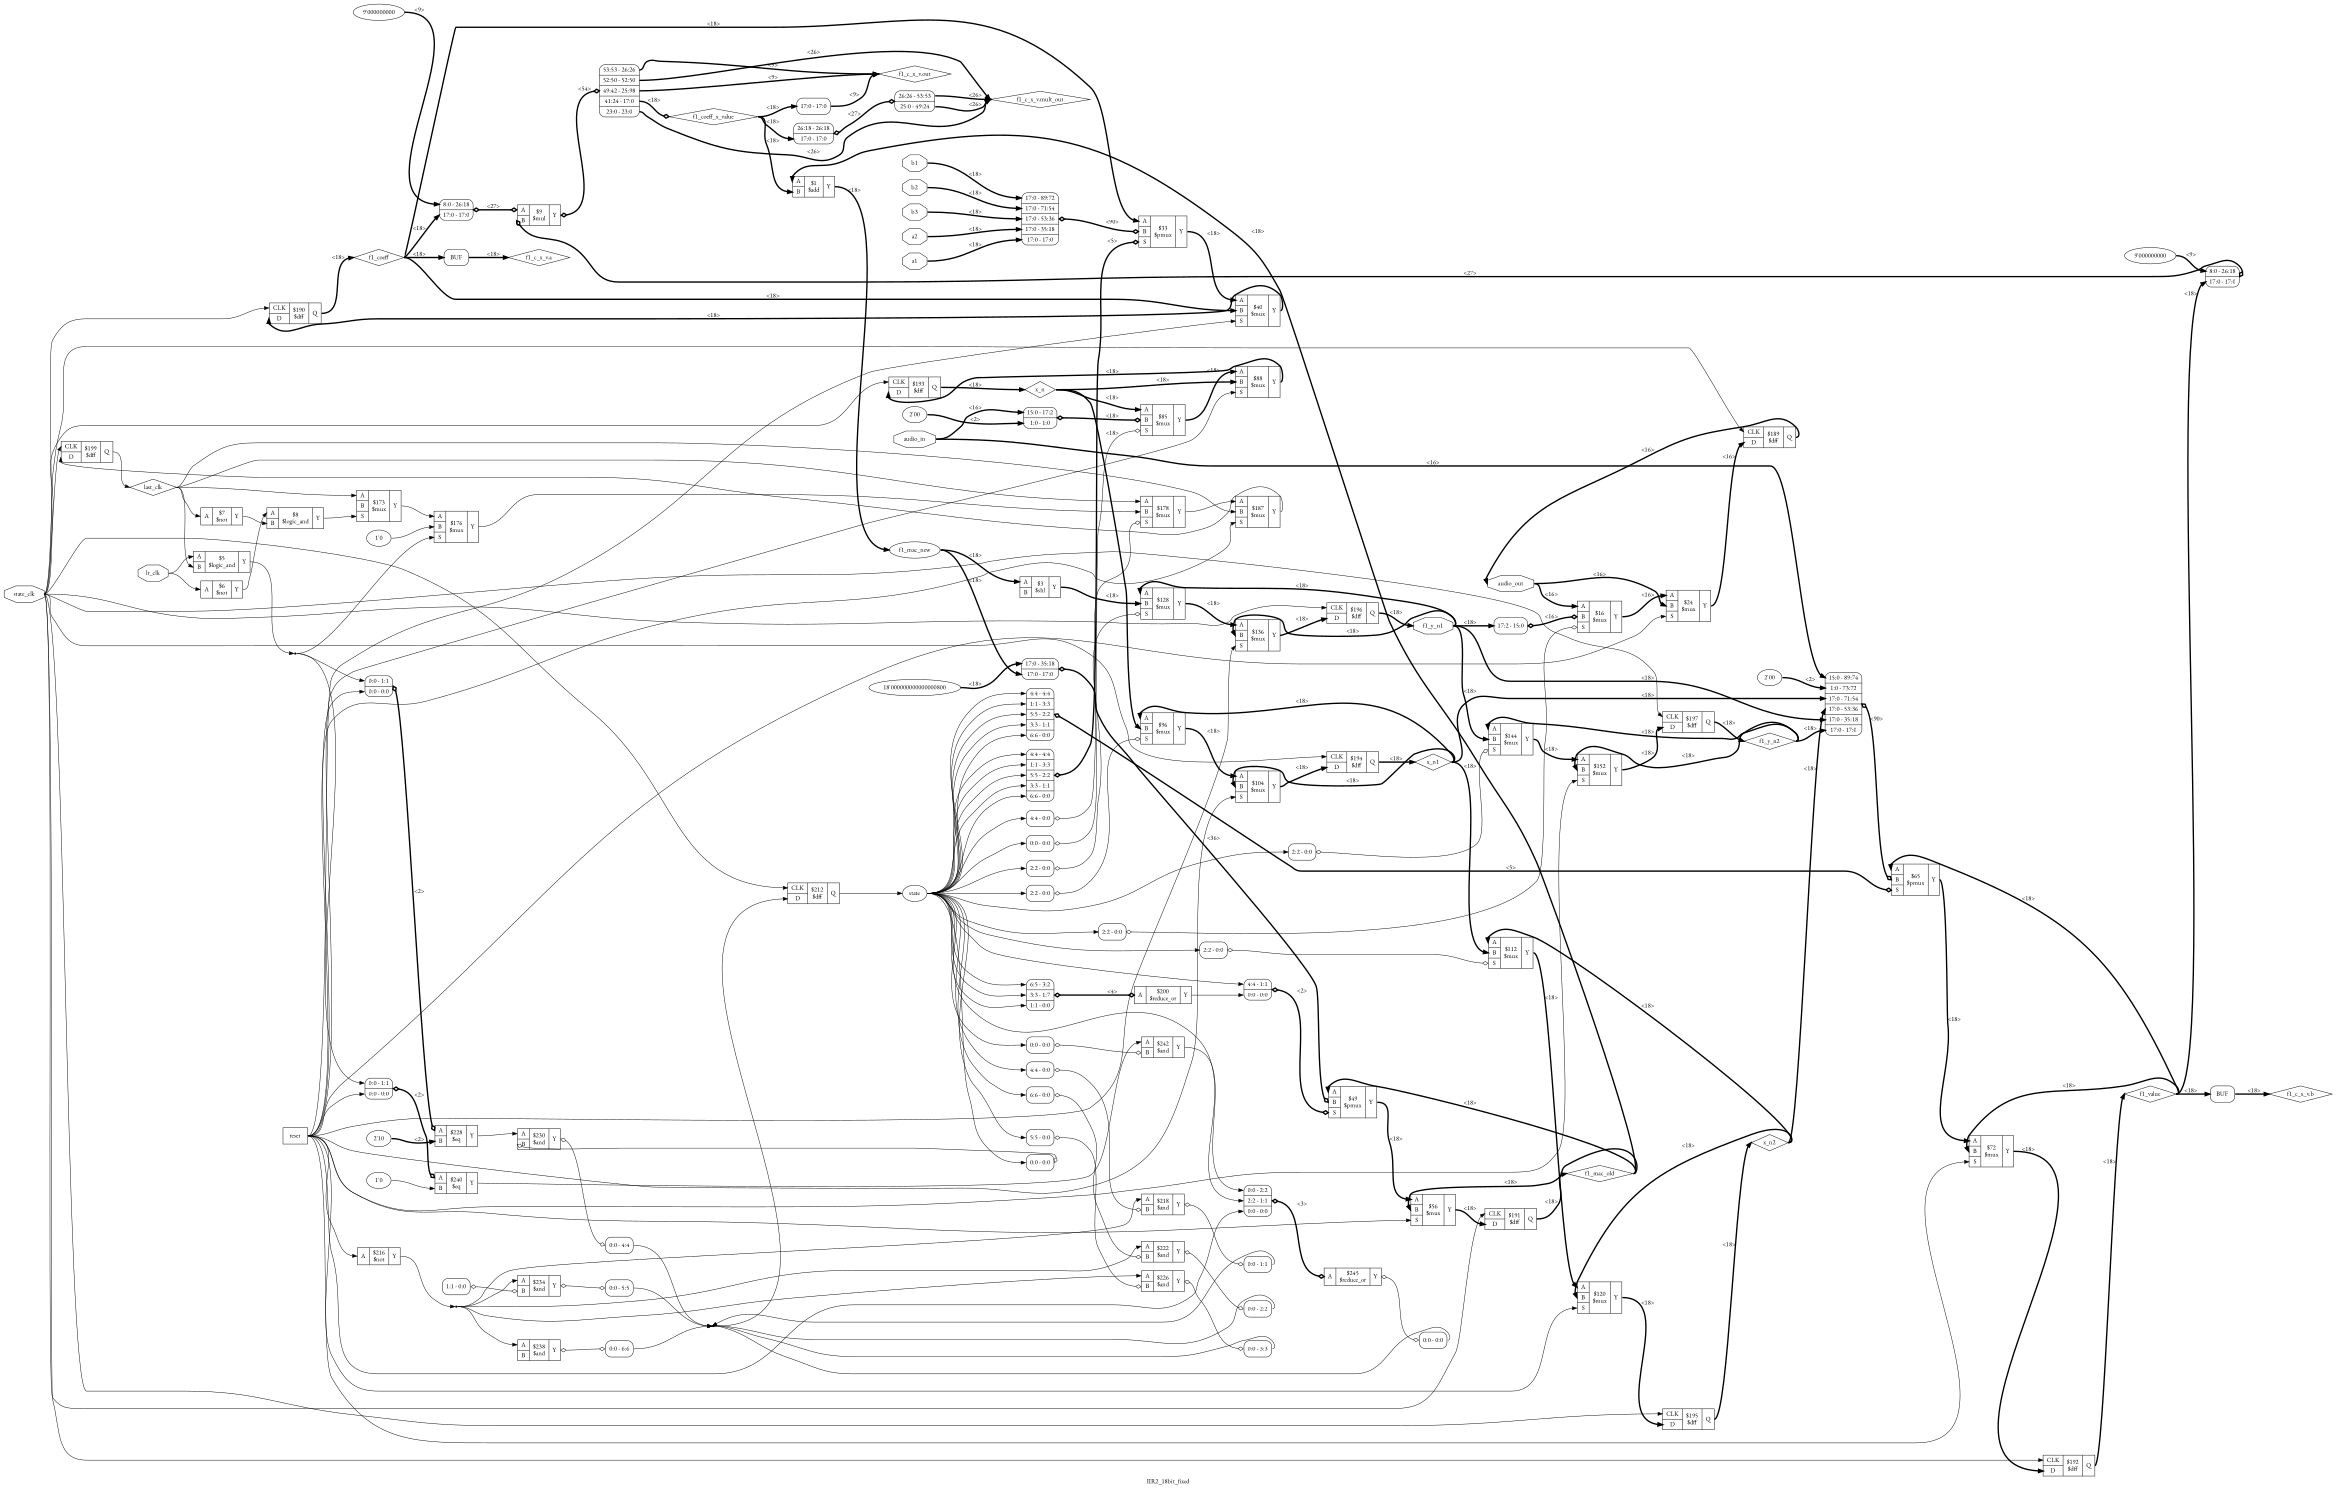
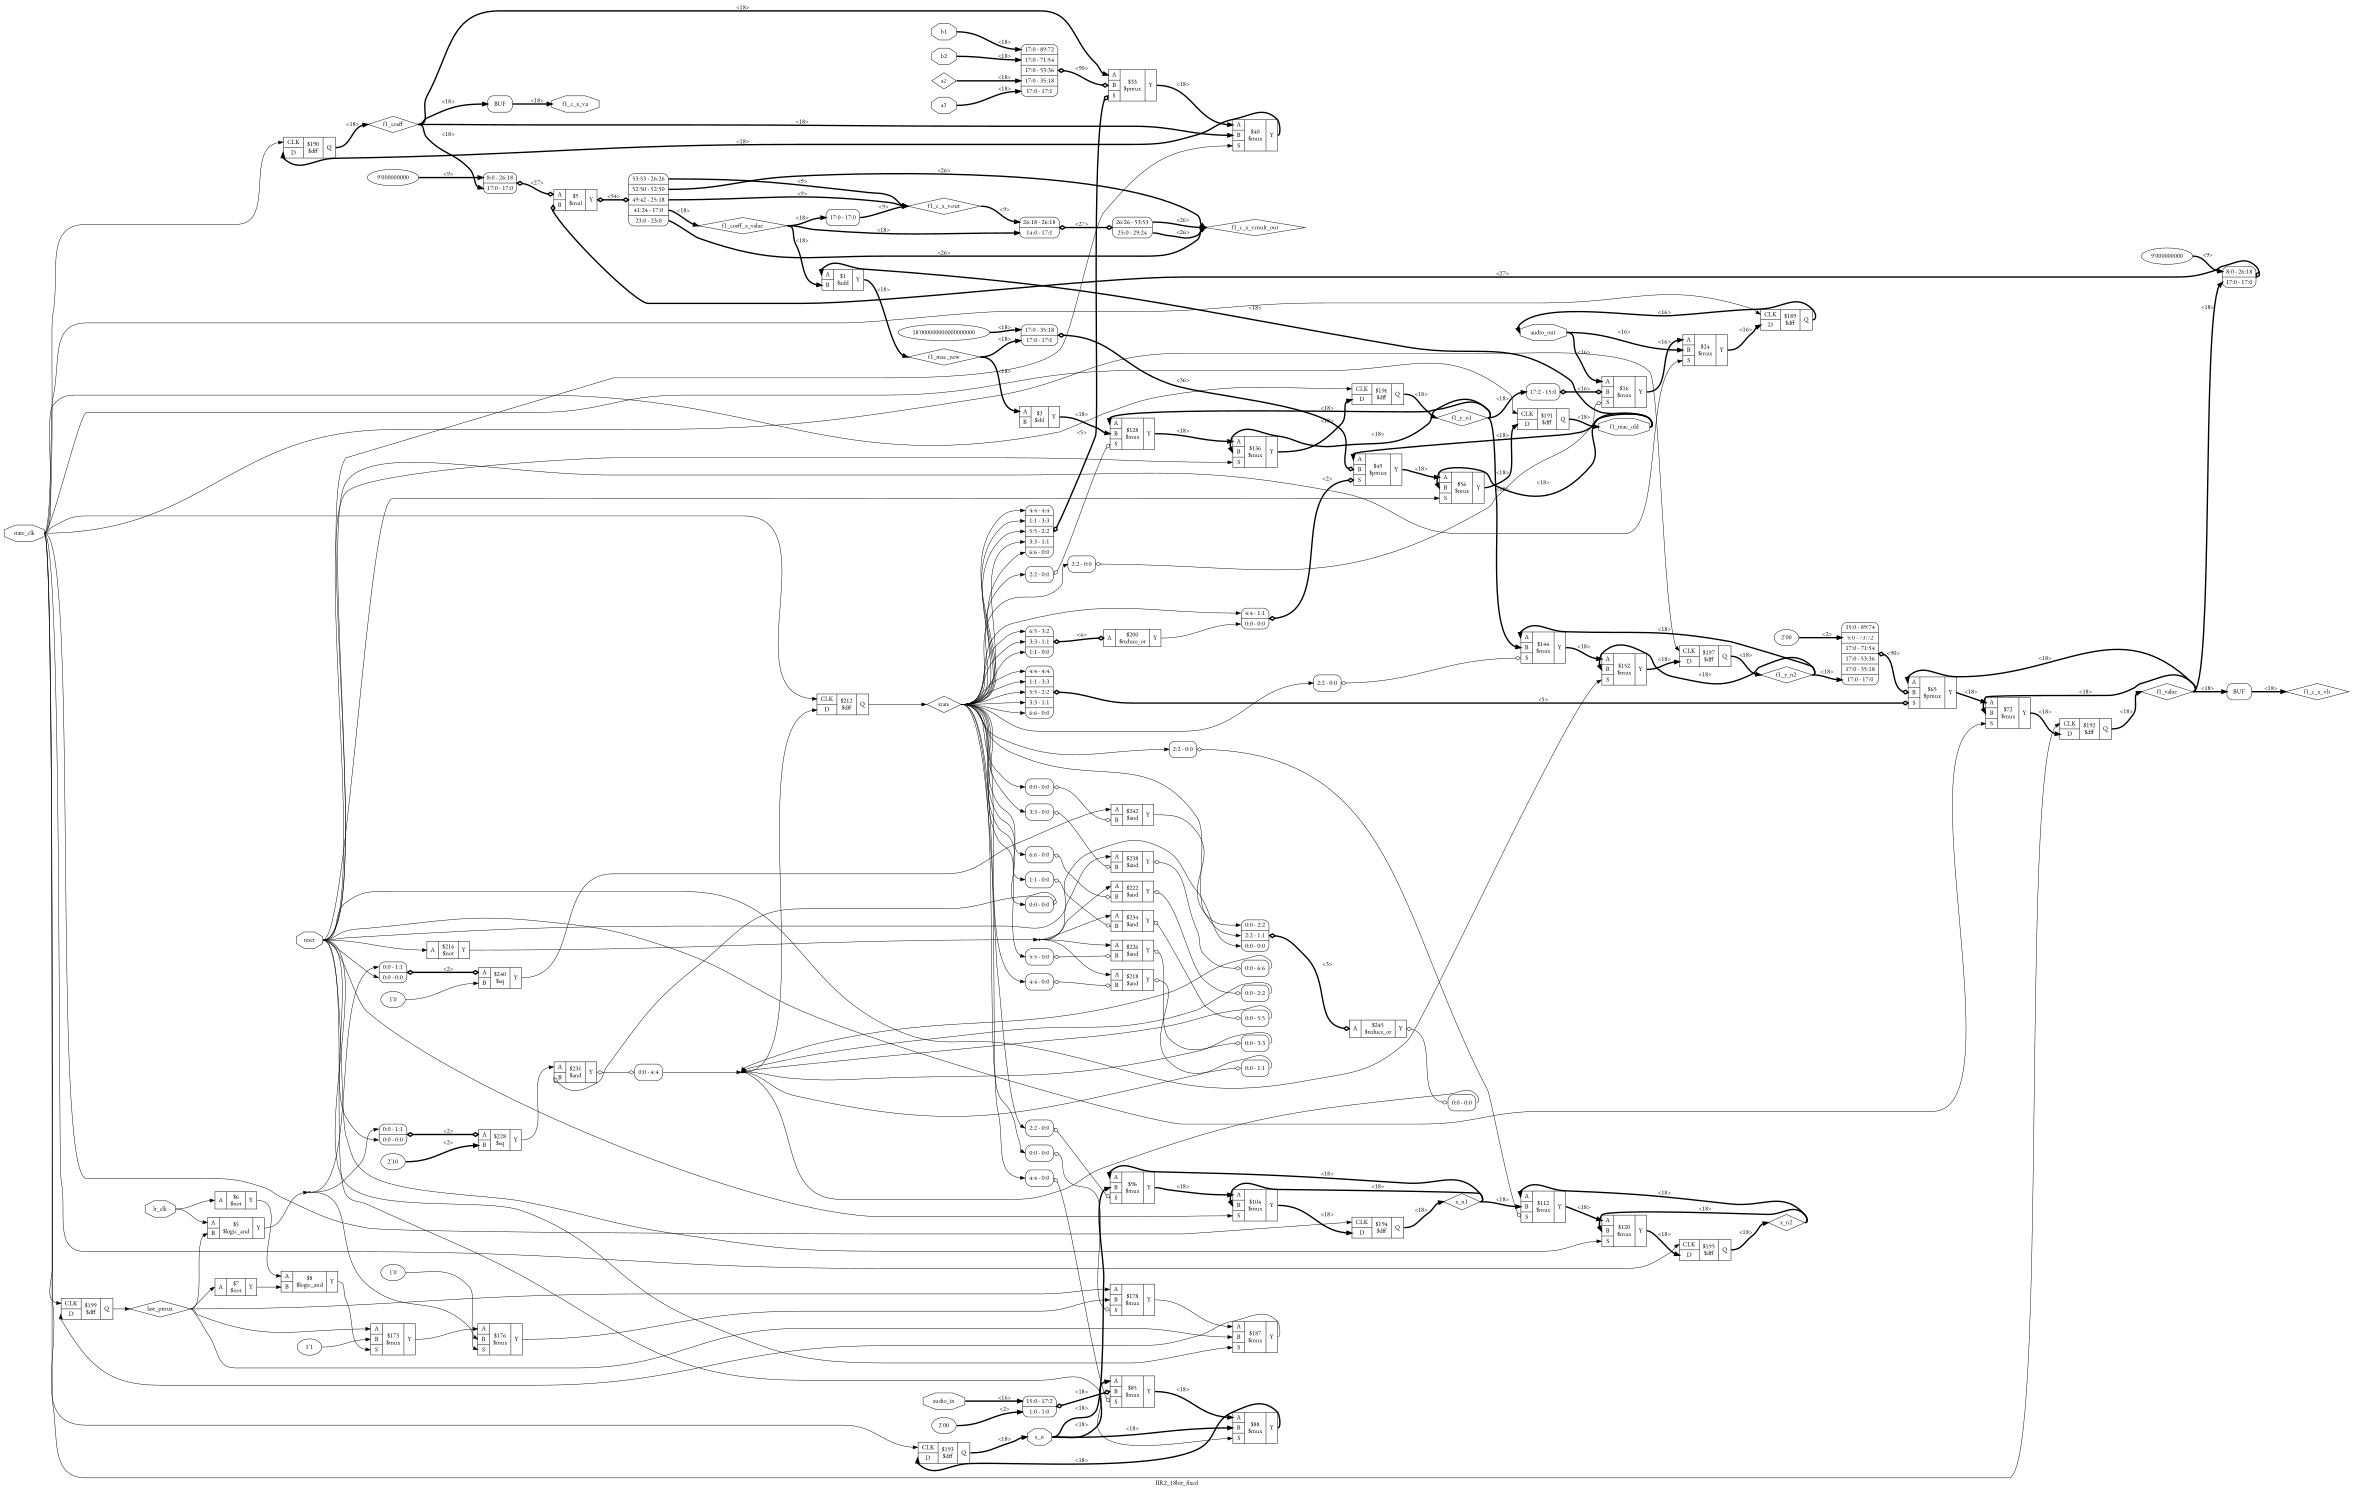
node "53:53 - 26:26": text "49:42 - 25:98" -> "49:42 - 25:18"
node "26:26 - 53:53": text "25:0 - 49:24" -> "25:0 - 29:24"
edge "53:53 - 26:26" -> "f1_coeff_x_value": arrowhead odiamond -> normal
node "26:18 - 26:18": text "17:0 - 17:0" -> "14:0 - 17:0"
node "b3": removed
edge "f1_c_x_v.out" -> "26:18 - 26:18": added, label "<9>"
node "a2": shape octagon -> diamond
node "f1_c_x_v.a": shape diamond -> octagon
node "a1": label "a1" -> "a3"
node "x_n": shape diamond -> octagon
edge "audio_in" -> "15:0 - 89:74": removed, label "<16>"
node "last_clk": label "last_clk" -> "last_pmux"
node "f1_mac_new": shape ellipse -> diamond
node "f1_y_n1": shape octagon -> diamond
edge "f1_y_n1" -> "15:0 - 89:74": removed, label "<18>"
node "18'000000000000000800": label "18'000000000000000800" -> "18'000000000000000000"
node "15:0 - 89:74": text "1:0 - 73:72" -> "5:0 - 73:72"
edge "x_n1" -> "15:0 - 89:74": removed, label "<18>"
node "3:3 - 0:0": added
edge "state" -> "1:1 - 0:0": added
node "state": shape ellipse -> diamond
edge "x_n2" -> "15:0 - 89:74": removed, label "<18>"
node "6:5 - 3:2": text "3:3 - 1:7" -> "3:3 - 1:1"
node "reset": shape box -> octagon
node "f1_mac_old": shape diamond -> octagon
node "1'1": added
